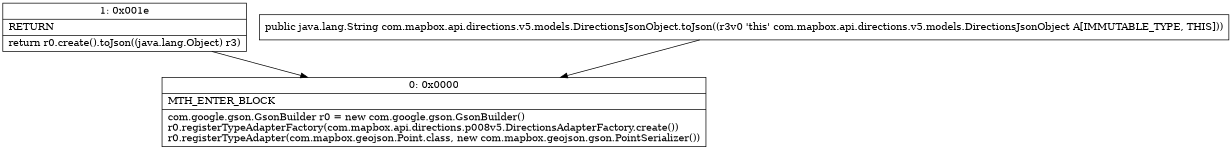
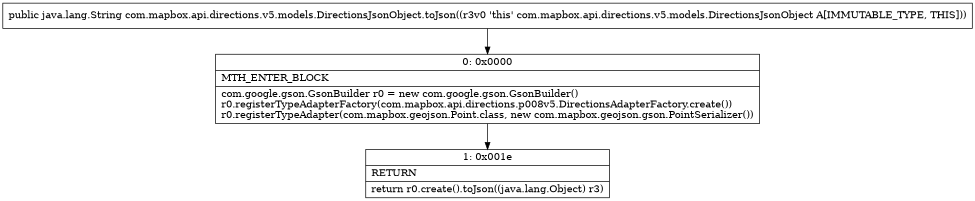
edge "1: 0x001e" -> "0: 0x0000": reversed
